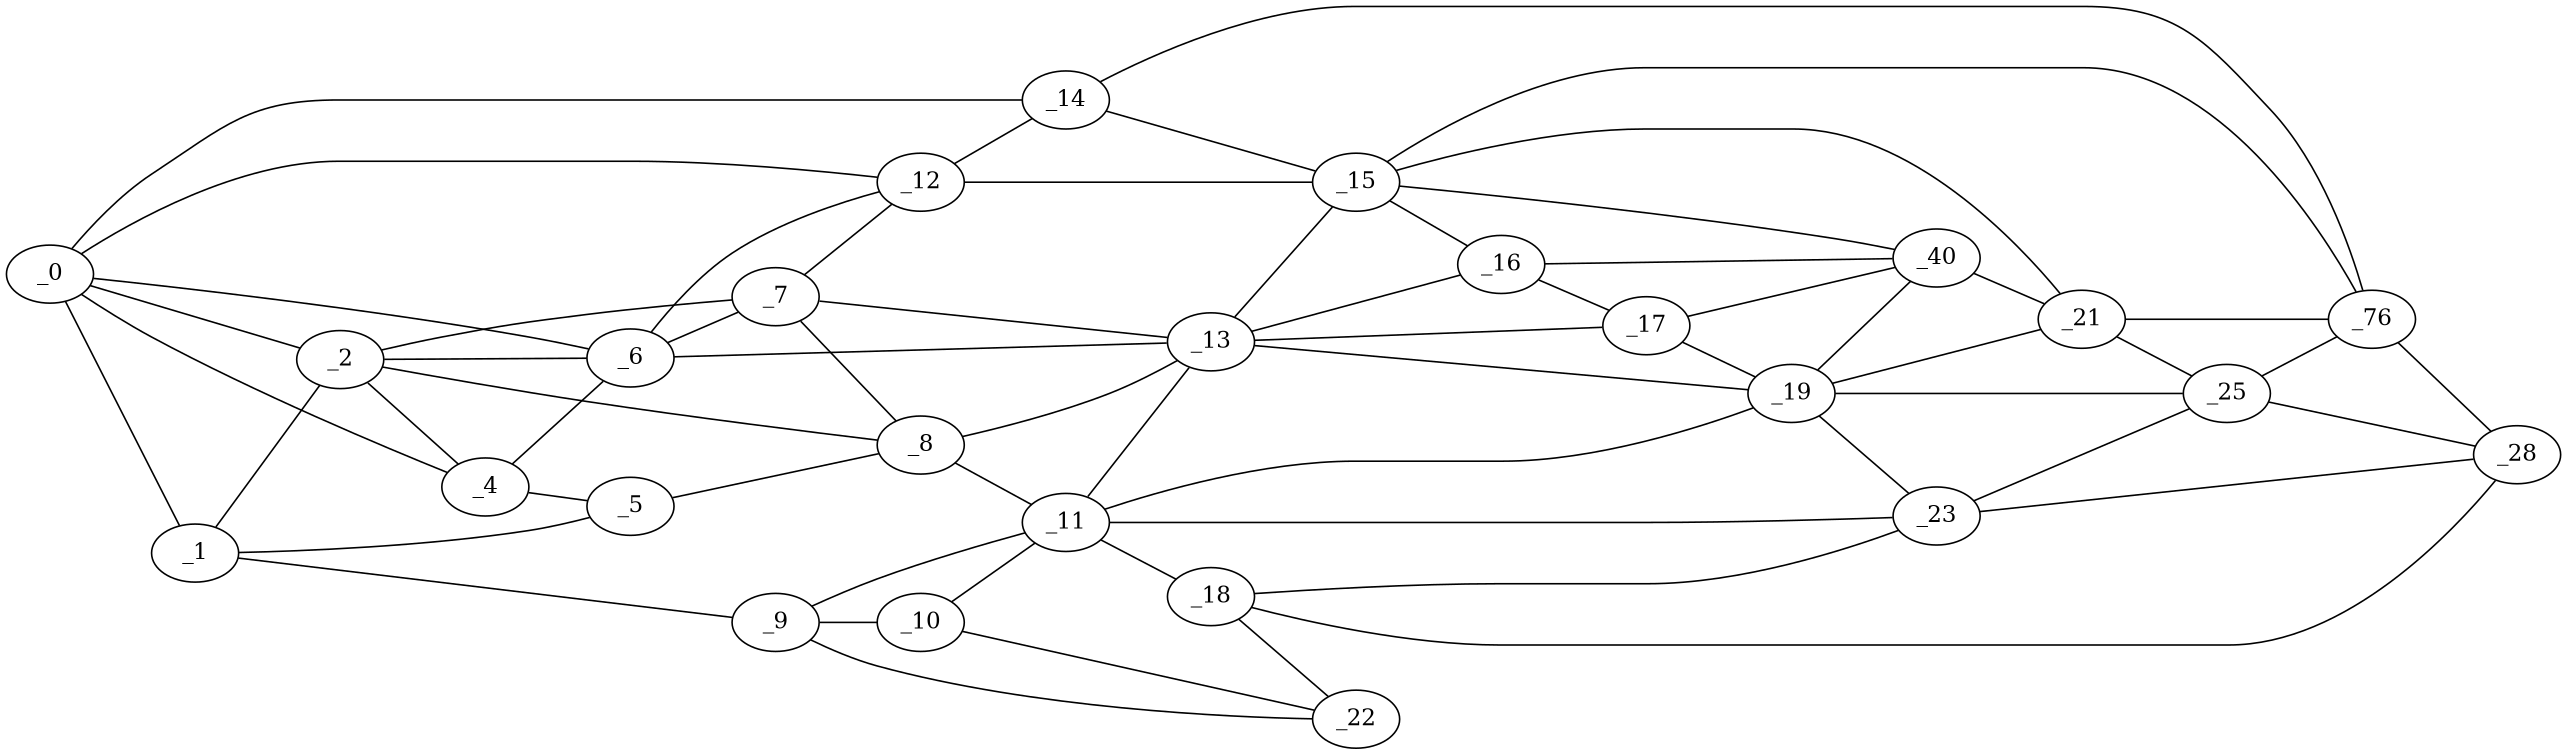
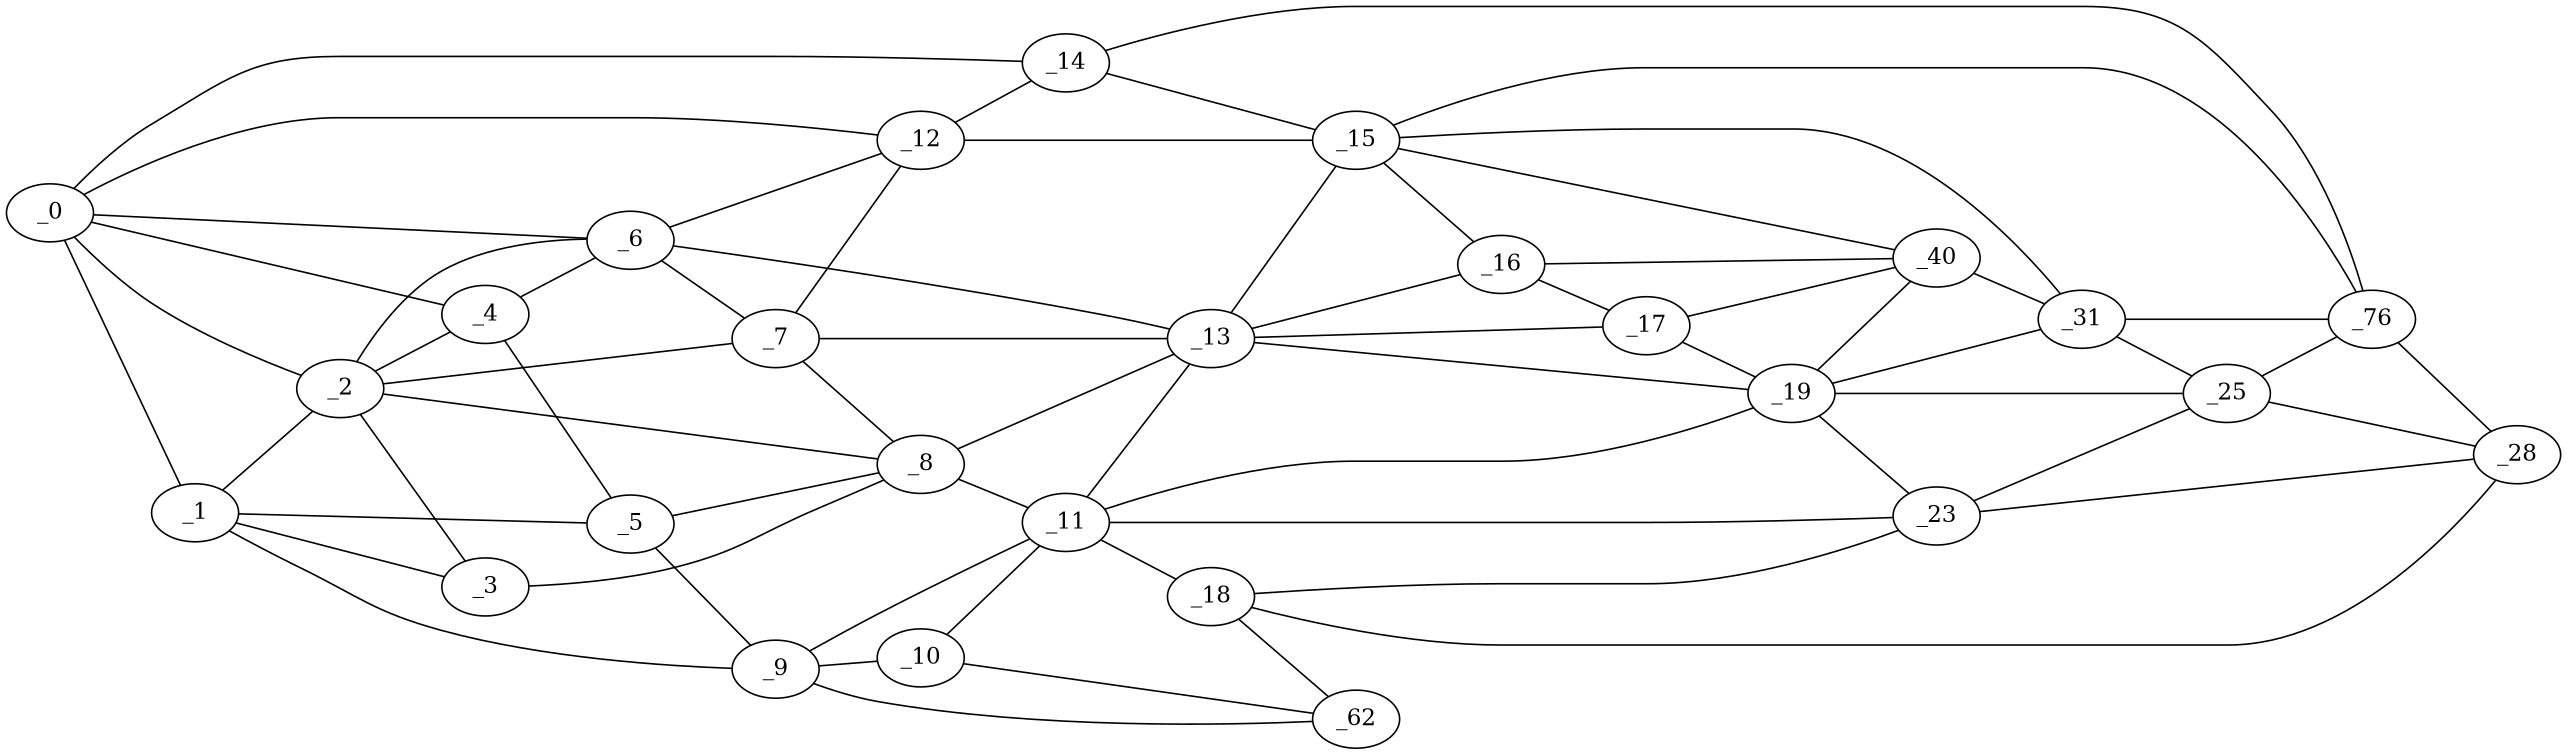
node "_21": label "_21" -> "_31"
node "_3": added
edge "_5" -- "_9": added
node "_22": label "_22" -> "_62"
